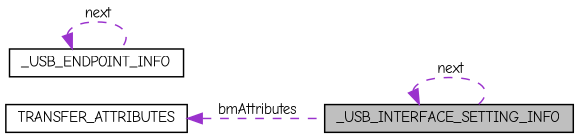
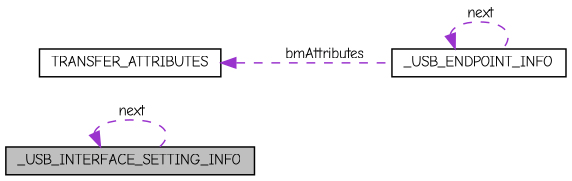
edge "_USB_INTERFACE_SETTING_INFO" -> "TRANSFER_ATTRIBUTES": now "_USB_ENDPOINT_INFO" -> "TRANSFER_ATTRIBUTES"
